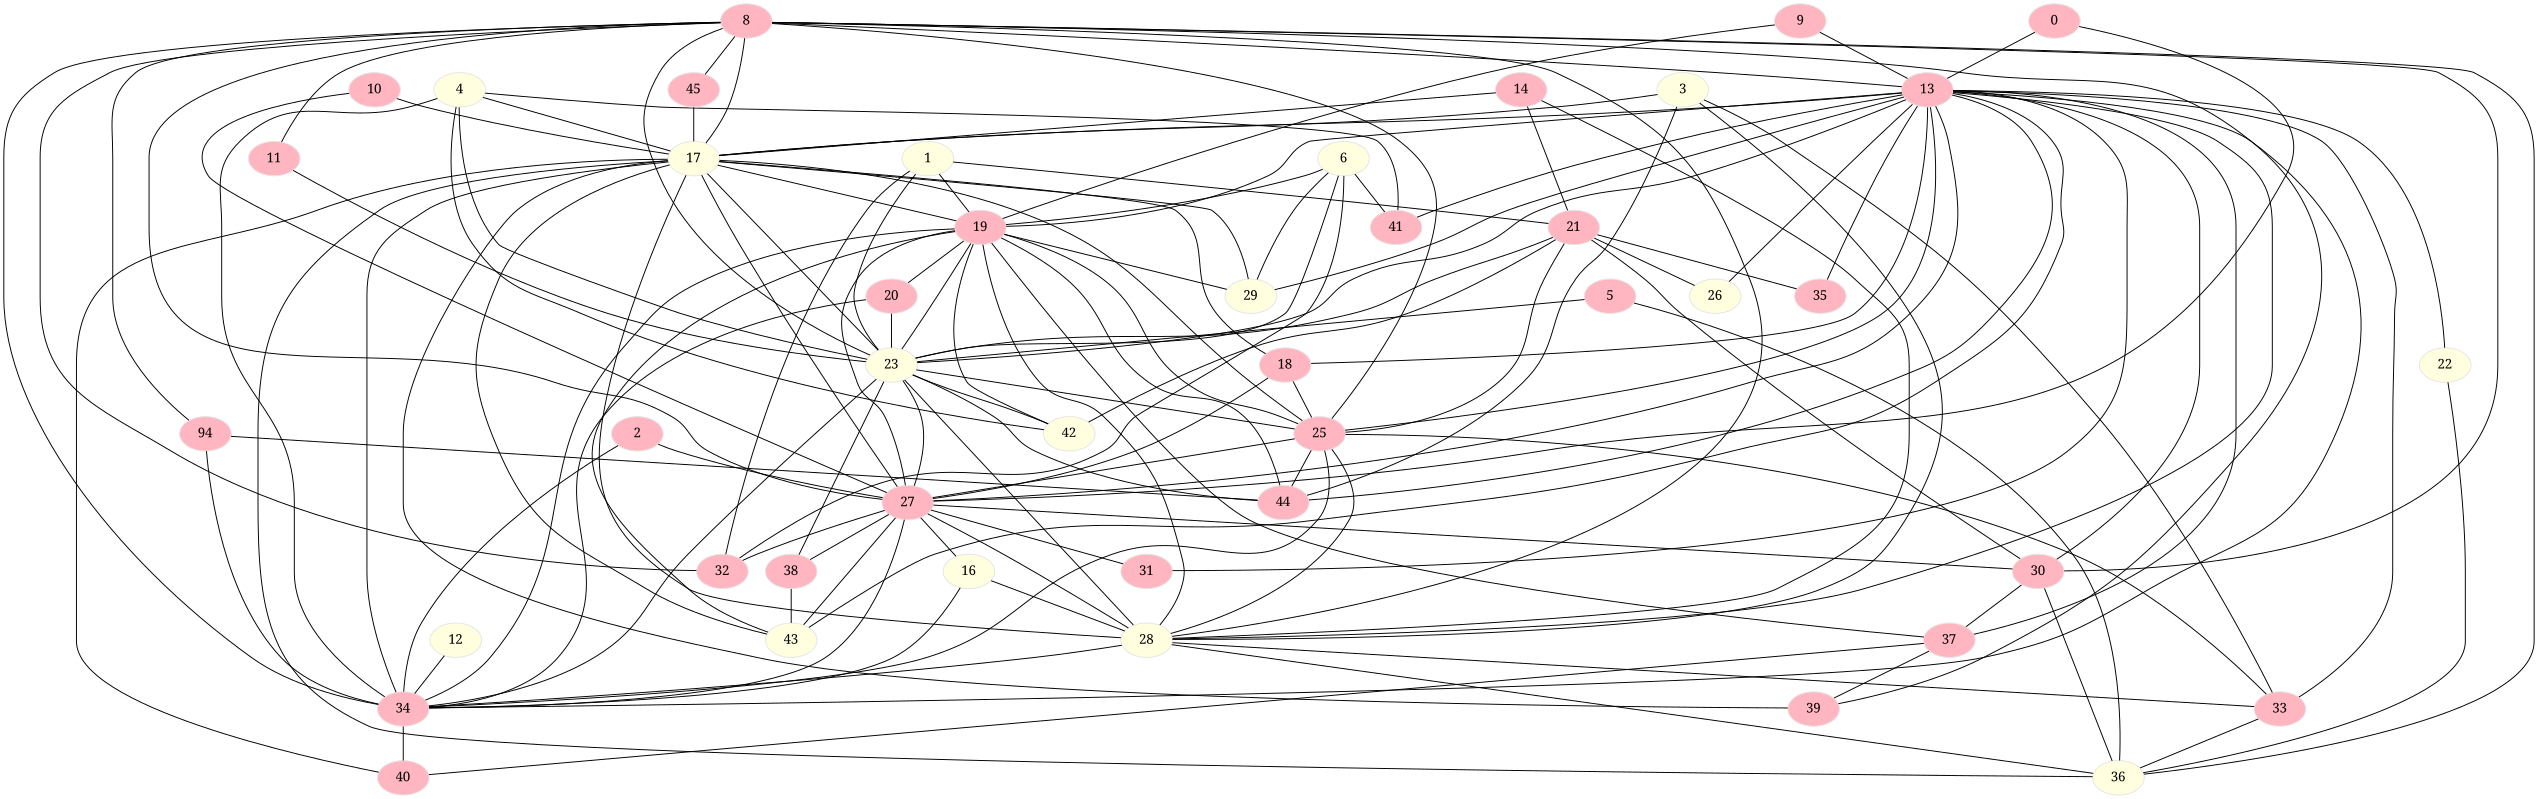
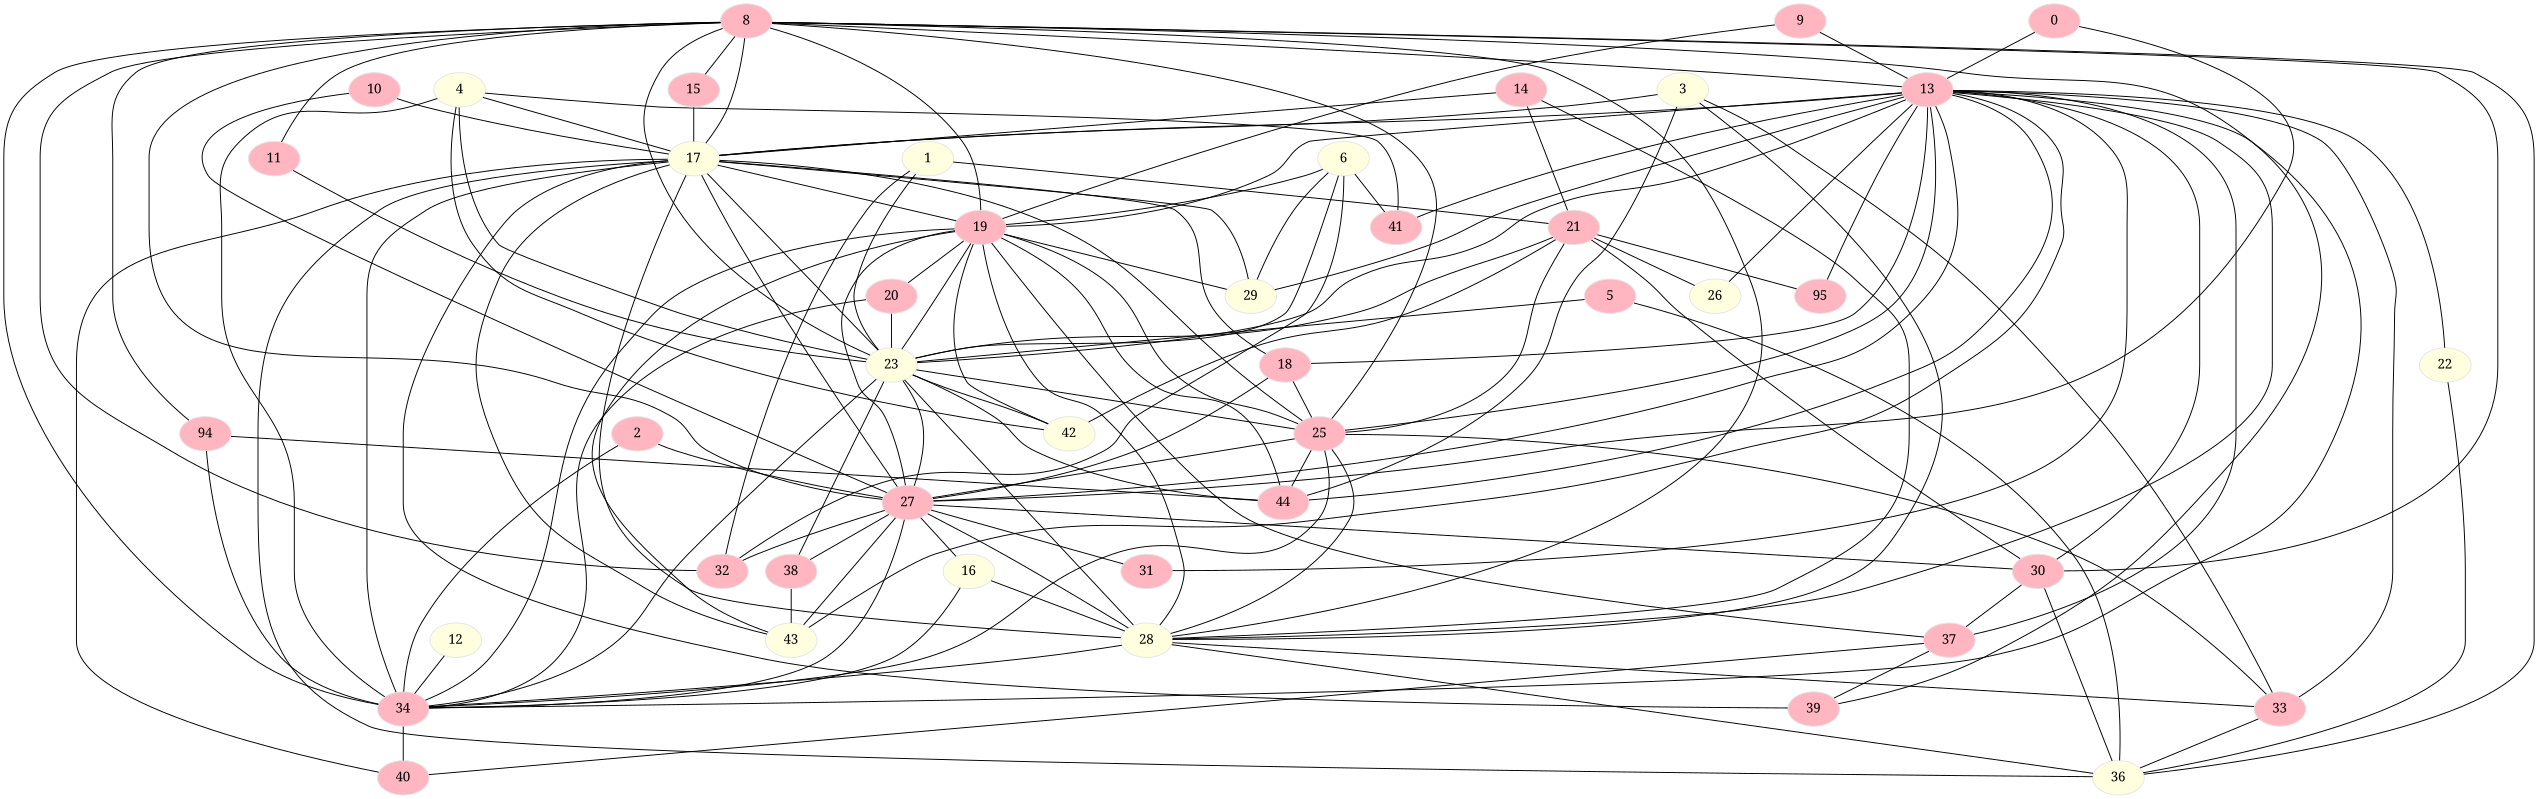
node "45": label "45" -> "15"
edge "1" -- "19": now "8" -- "19"
node "35": label "35" -> "95"
